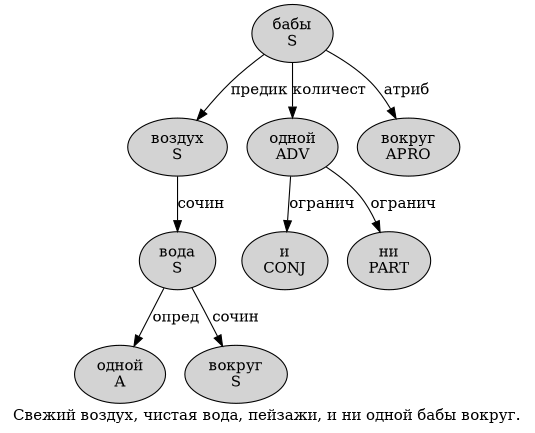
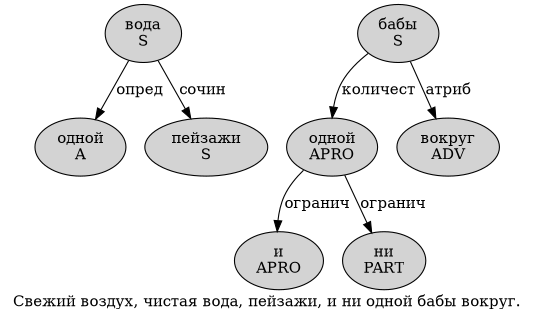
node "воздух S": removed
node "одной ADV": label "одной ADV" -> "одной APRO"
node "вокруг APRO": label "вокруг APRO" -> "вокруг ADV"
node "и CONJ": label "и CONJ" -> "и APRO"
node "вокруг S": label "вокруг S" -> "пейзажи S"
